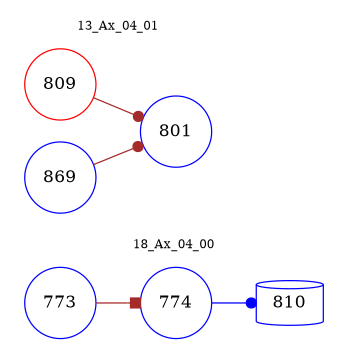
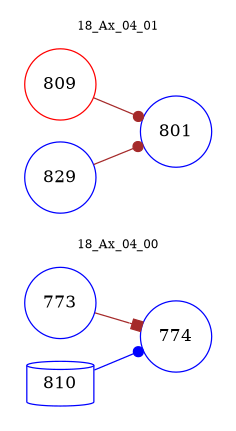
cluster "13_Ax_04_01": label "13_Ax_04_01" -> "18_Ax_04_01"
node "869": label "869" -> "829"
edge "774" -> "810": reversed
